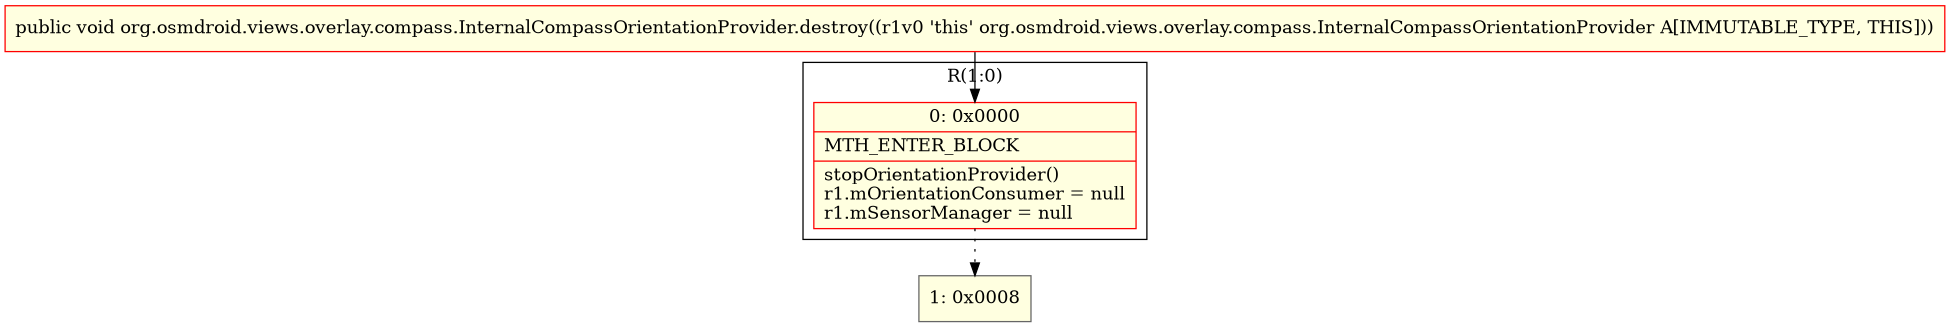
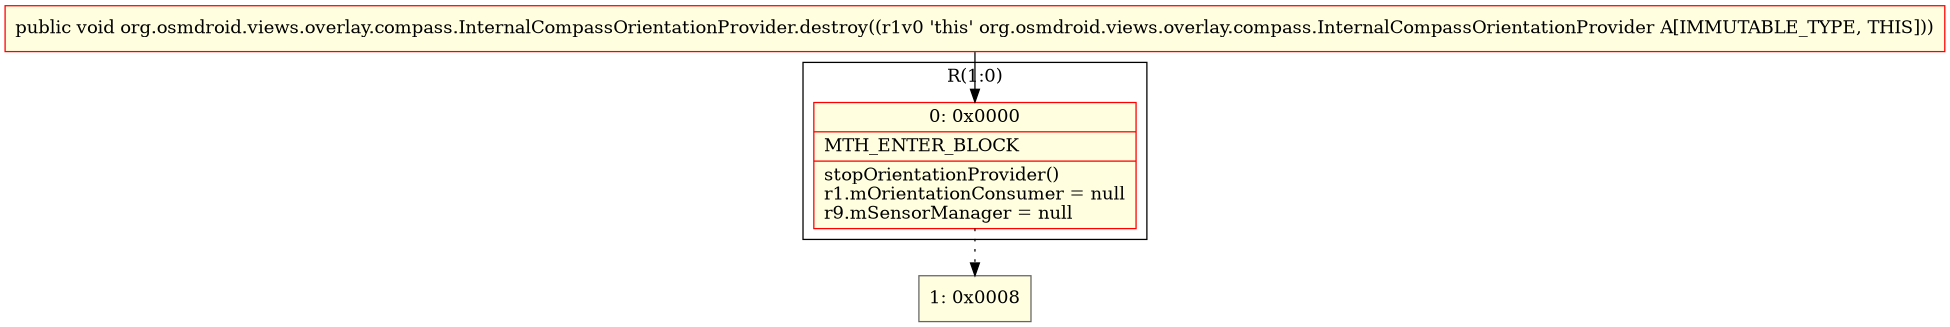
node "0: 0x0000": text "r1.mSensorManager = null" -> "r9.mSensorManager = null"
